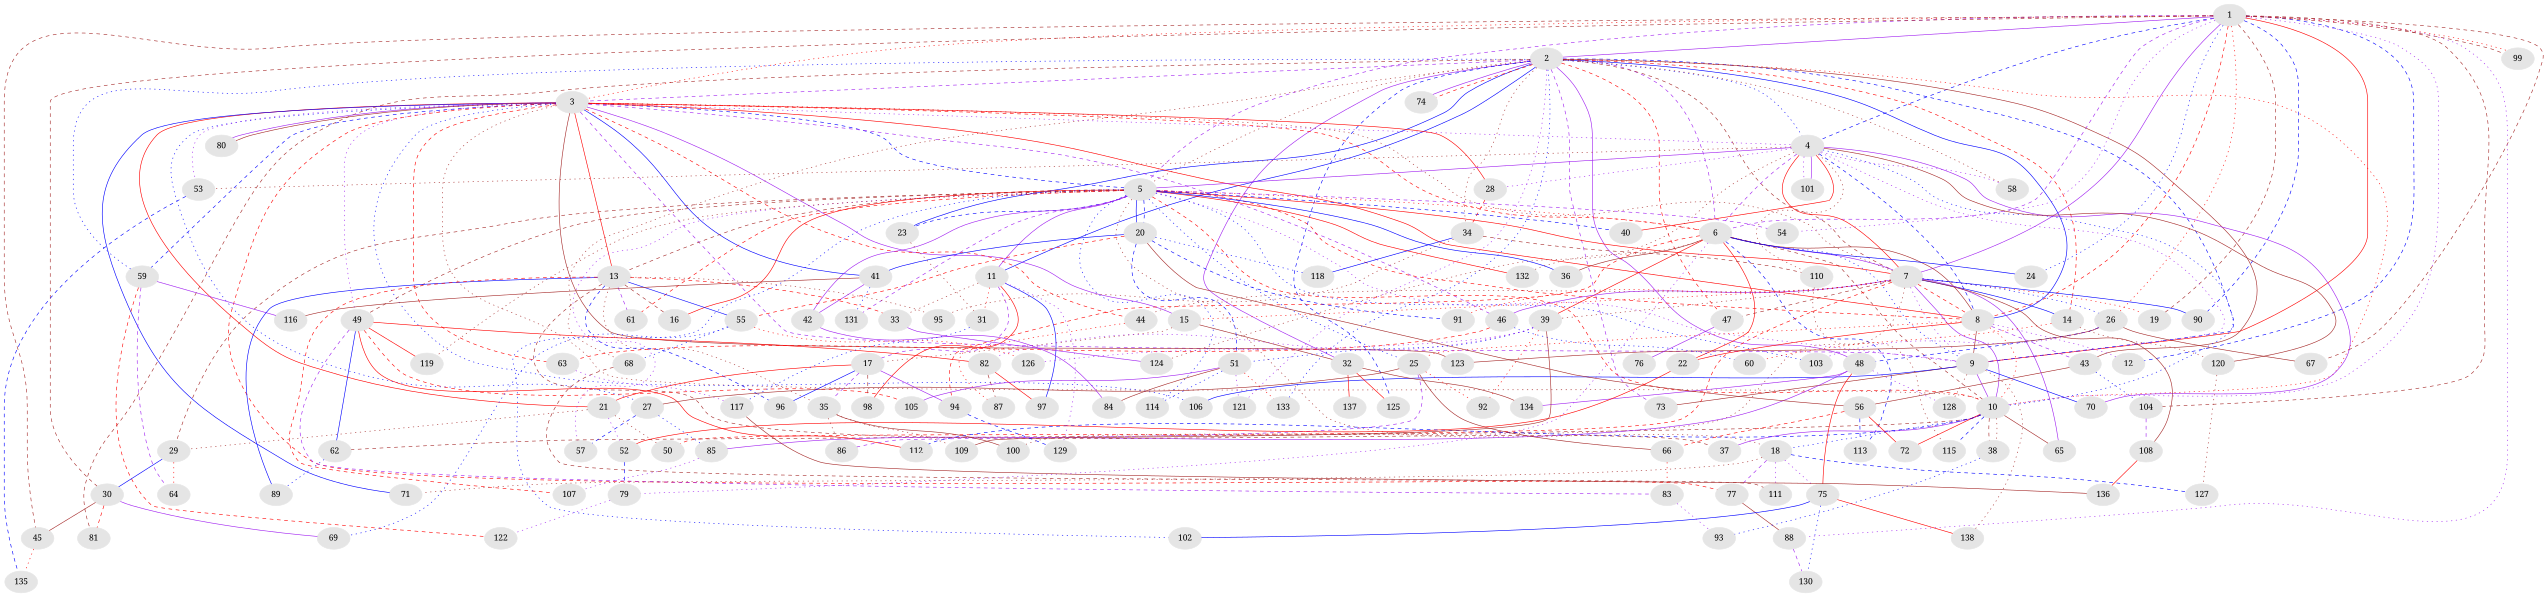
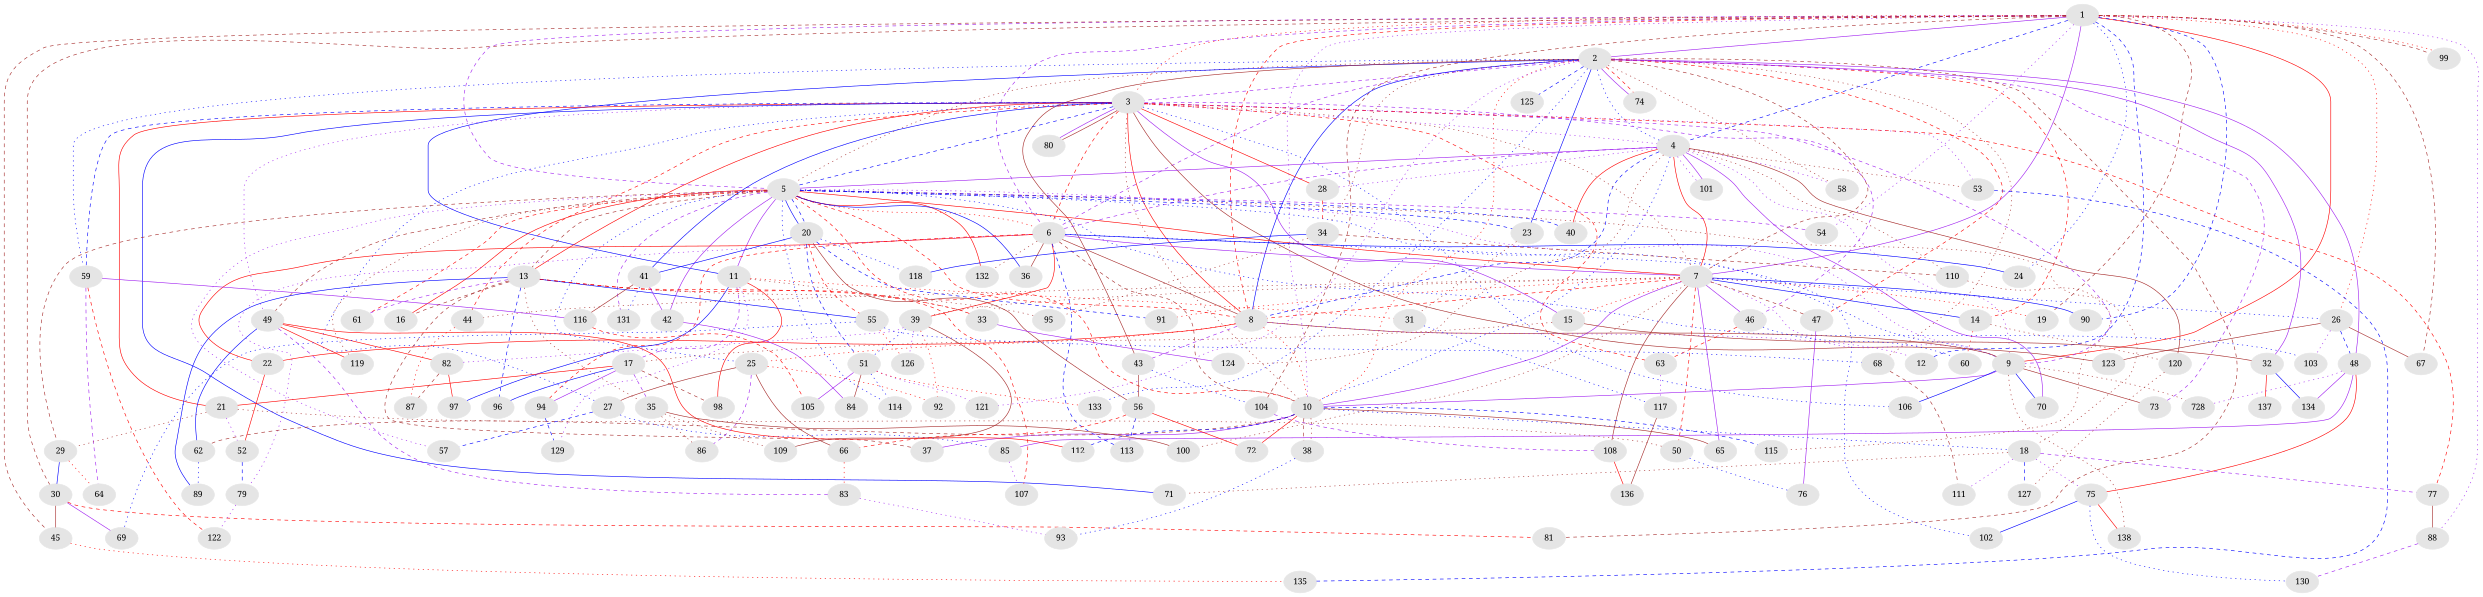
edge "2" -- "9": removed
edge "32" -- "134": color brown -> blue
edge "32" -- "125": removed
edge "49" -- "105": now "116" -- "105"
node "128": label "128" -> "728"
edge "50" -- "76": added
